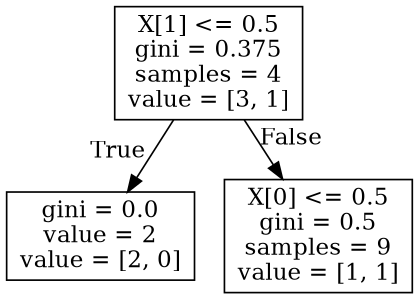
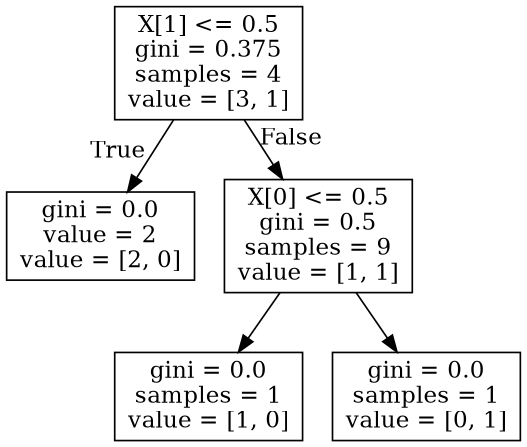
node "gini = 0.0 samples = 1 value = [1, 0]": added
node "gini = 0.0 samples = 1 value = [0, 1]": added
